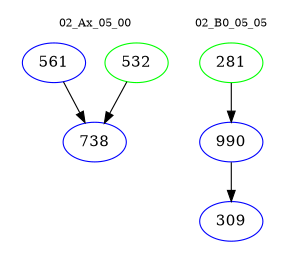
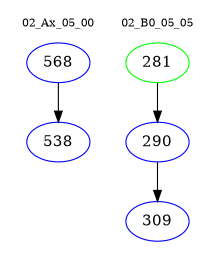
node "561": label "561" -> "568"
node "532": removed
node "738": label "738" -> "538"
node "990": label "990" -> "290"
